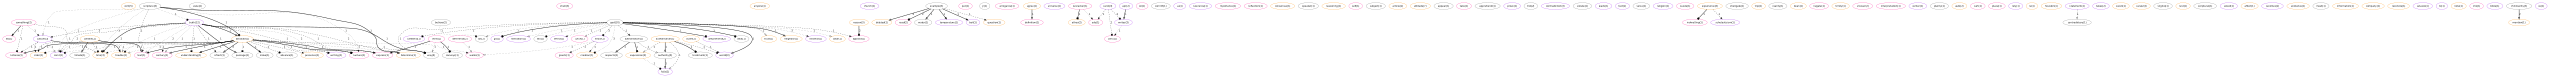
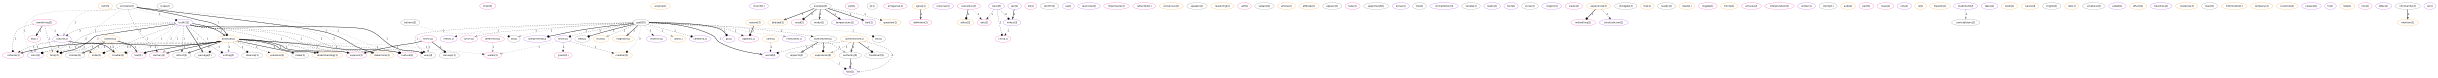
edge "truth(12)" -> "order(1)": added, label "1"
